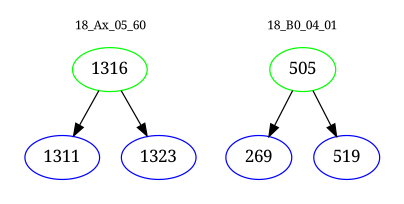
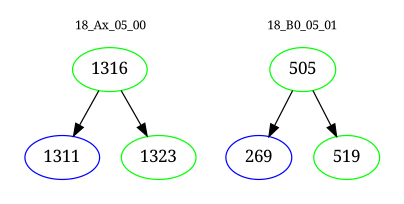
cluster "18_Ax_05_60": label "18_Ax_05_60" -> "18_Ax_05_00"
cluster "18_B0_04_01": label "18_B0_04_01" -> "18_B0_05_01"
node "1323": color blue -> green
node "519": color blue -> green
